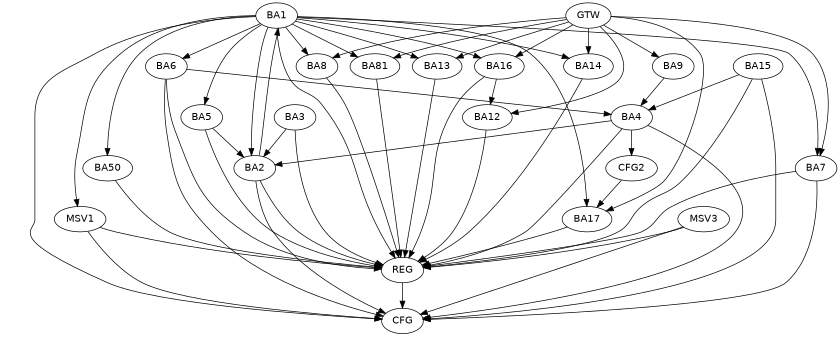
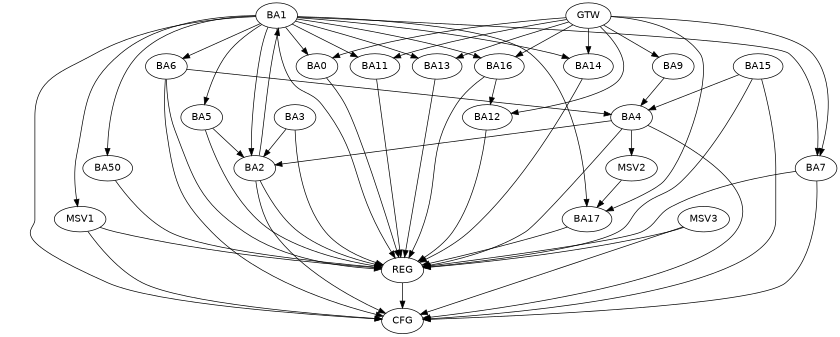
node "BA8": label "BA8" -> "BA0"
node "BA81": label "BA81" -> "BA11"
node "CFG2": label "CFG2" -> "MSV2"
